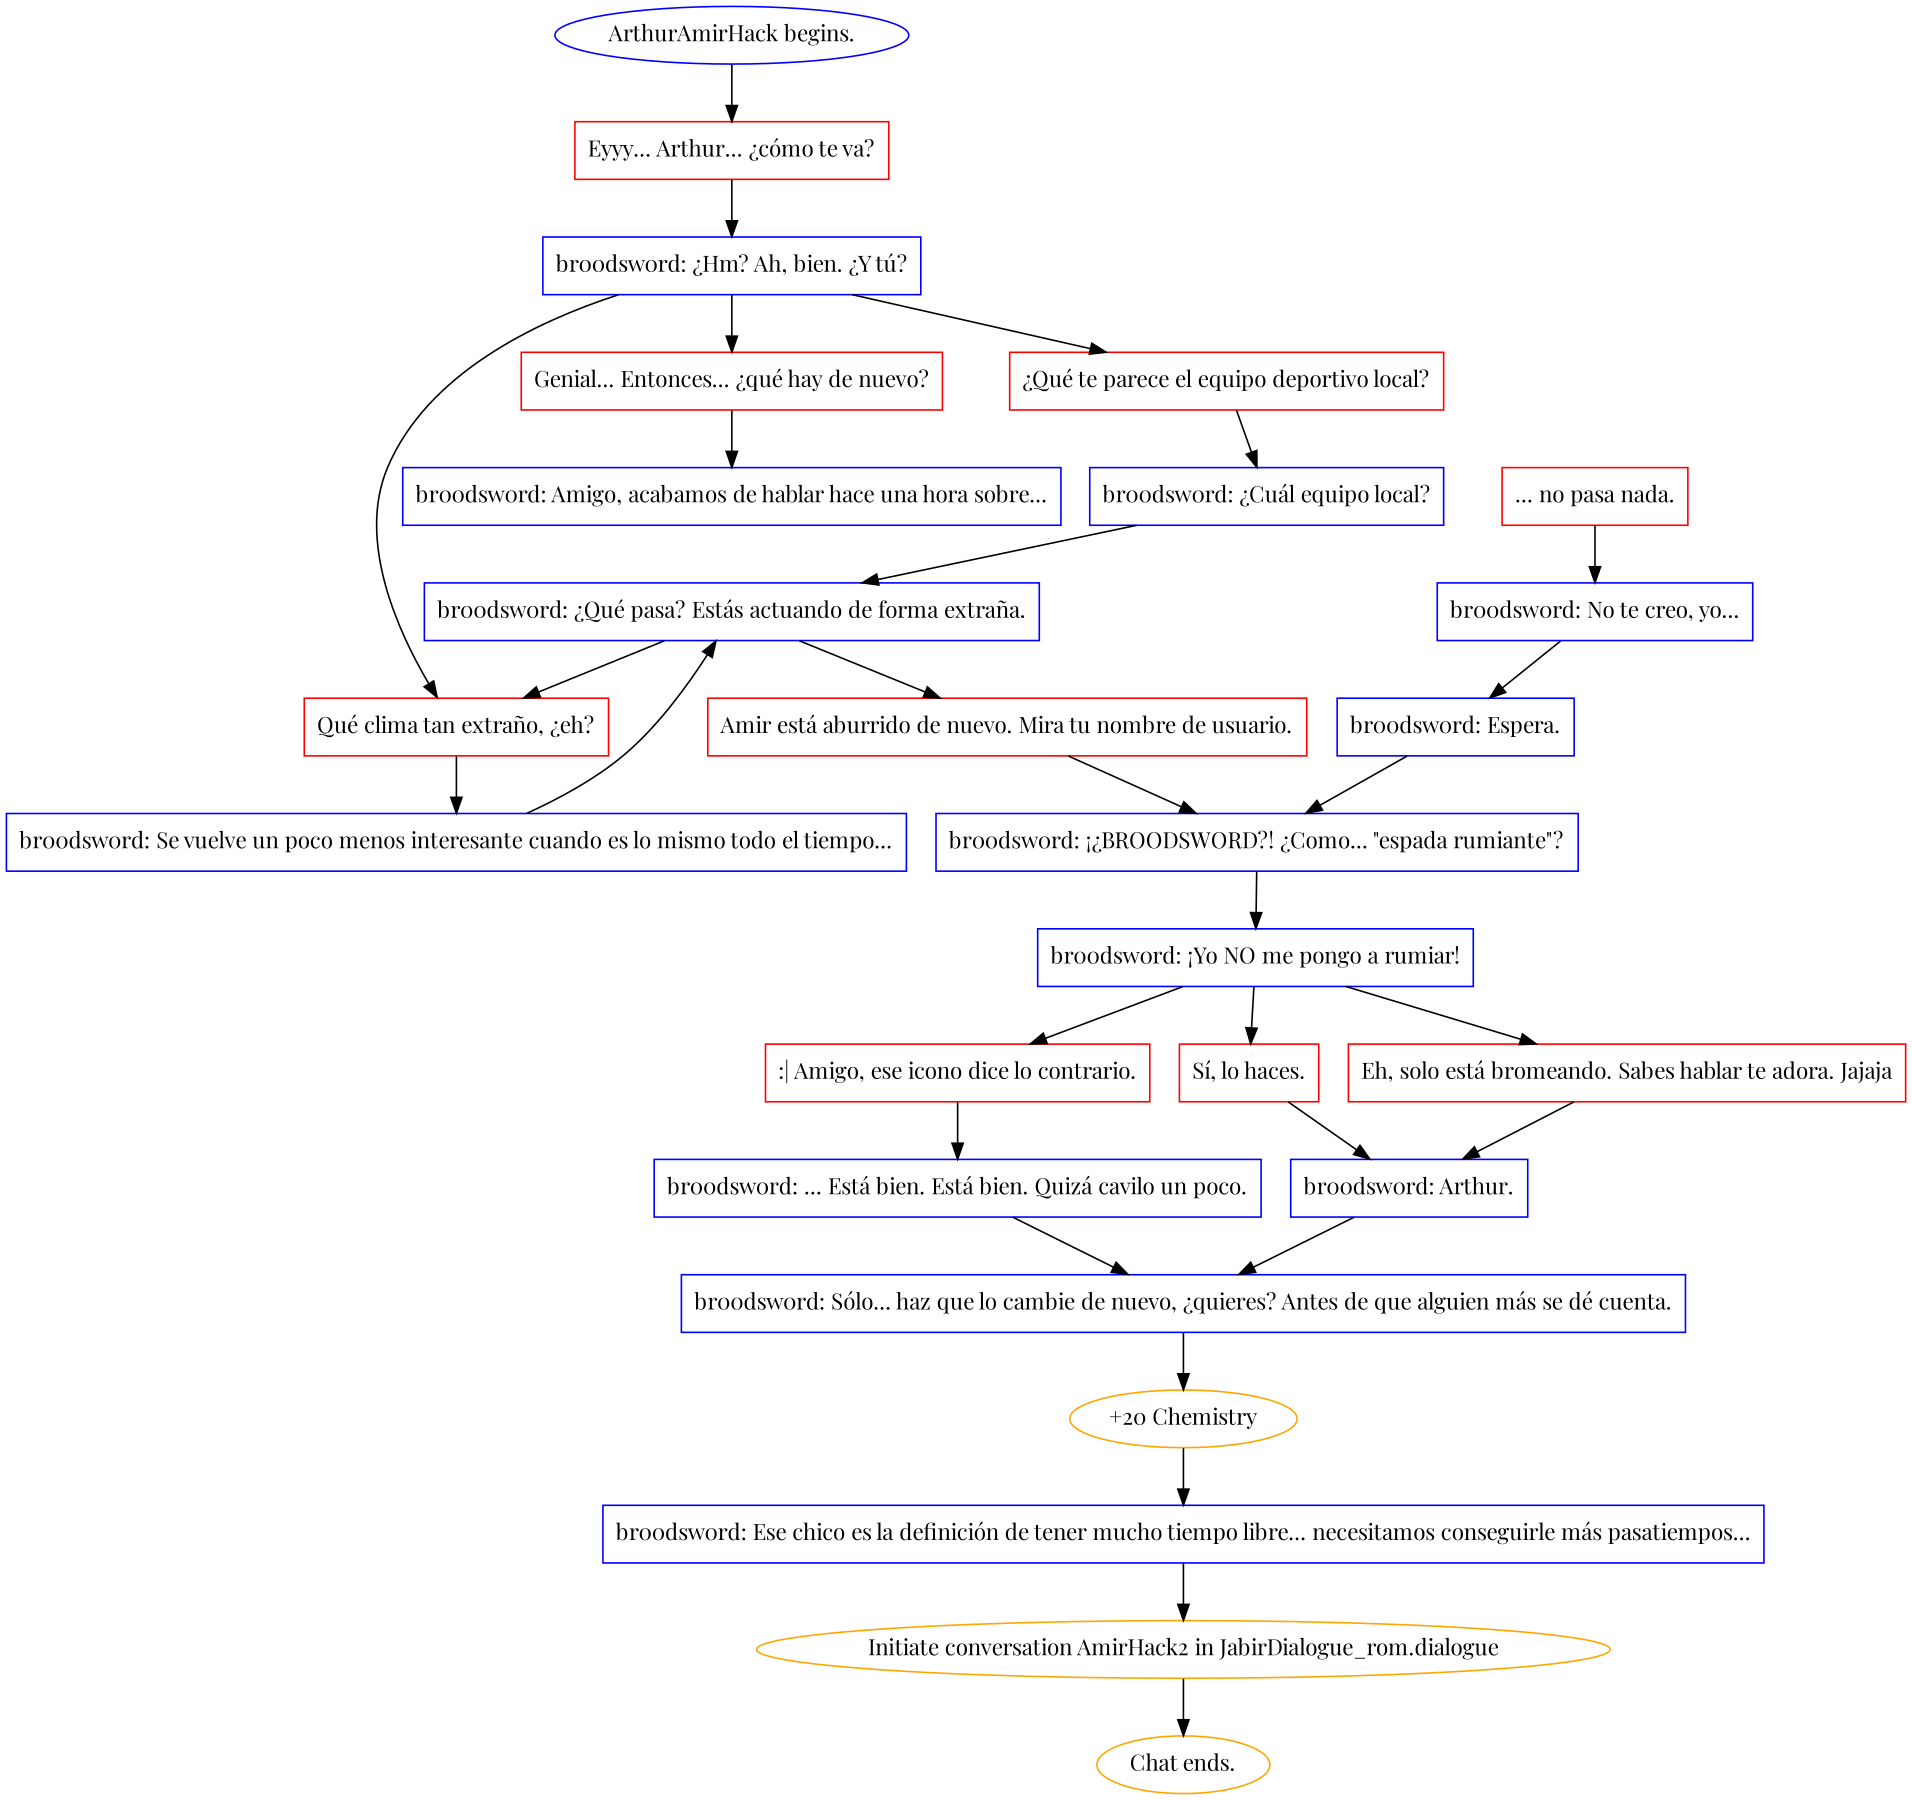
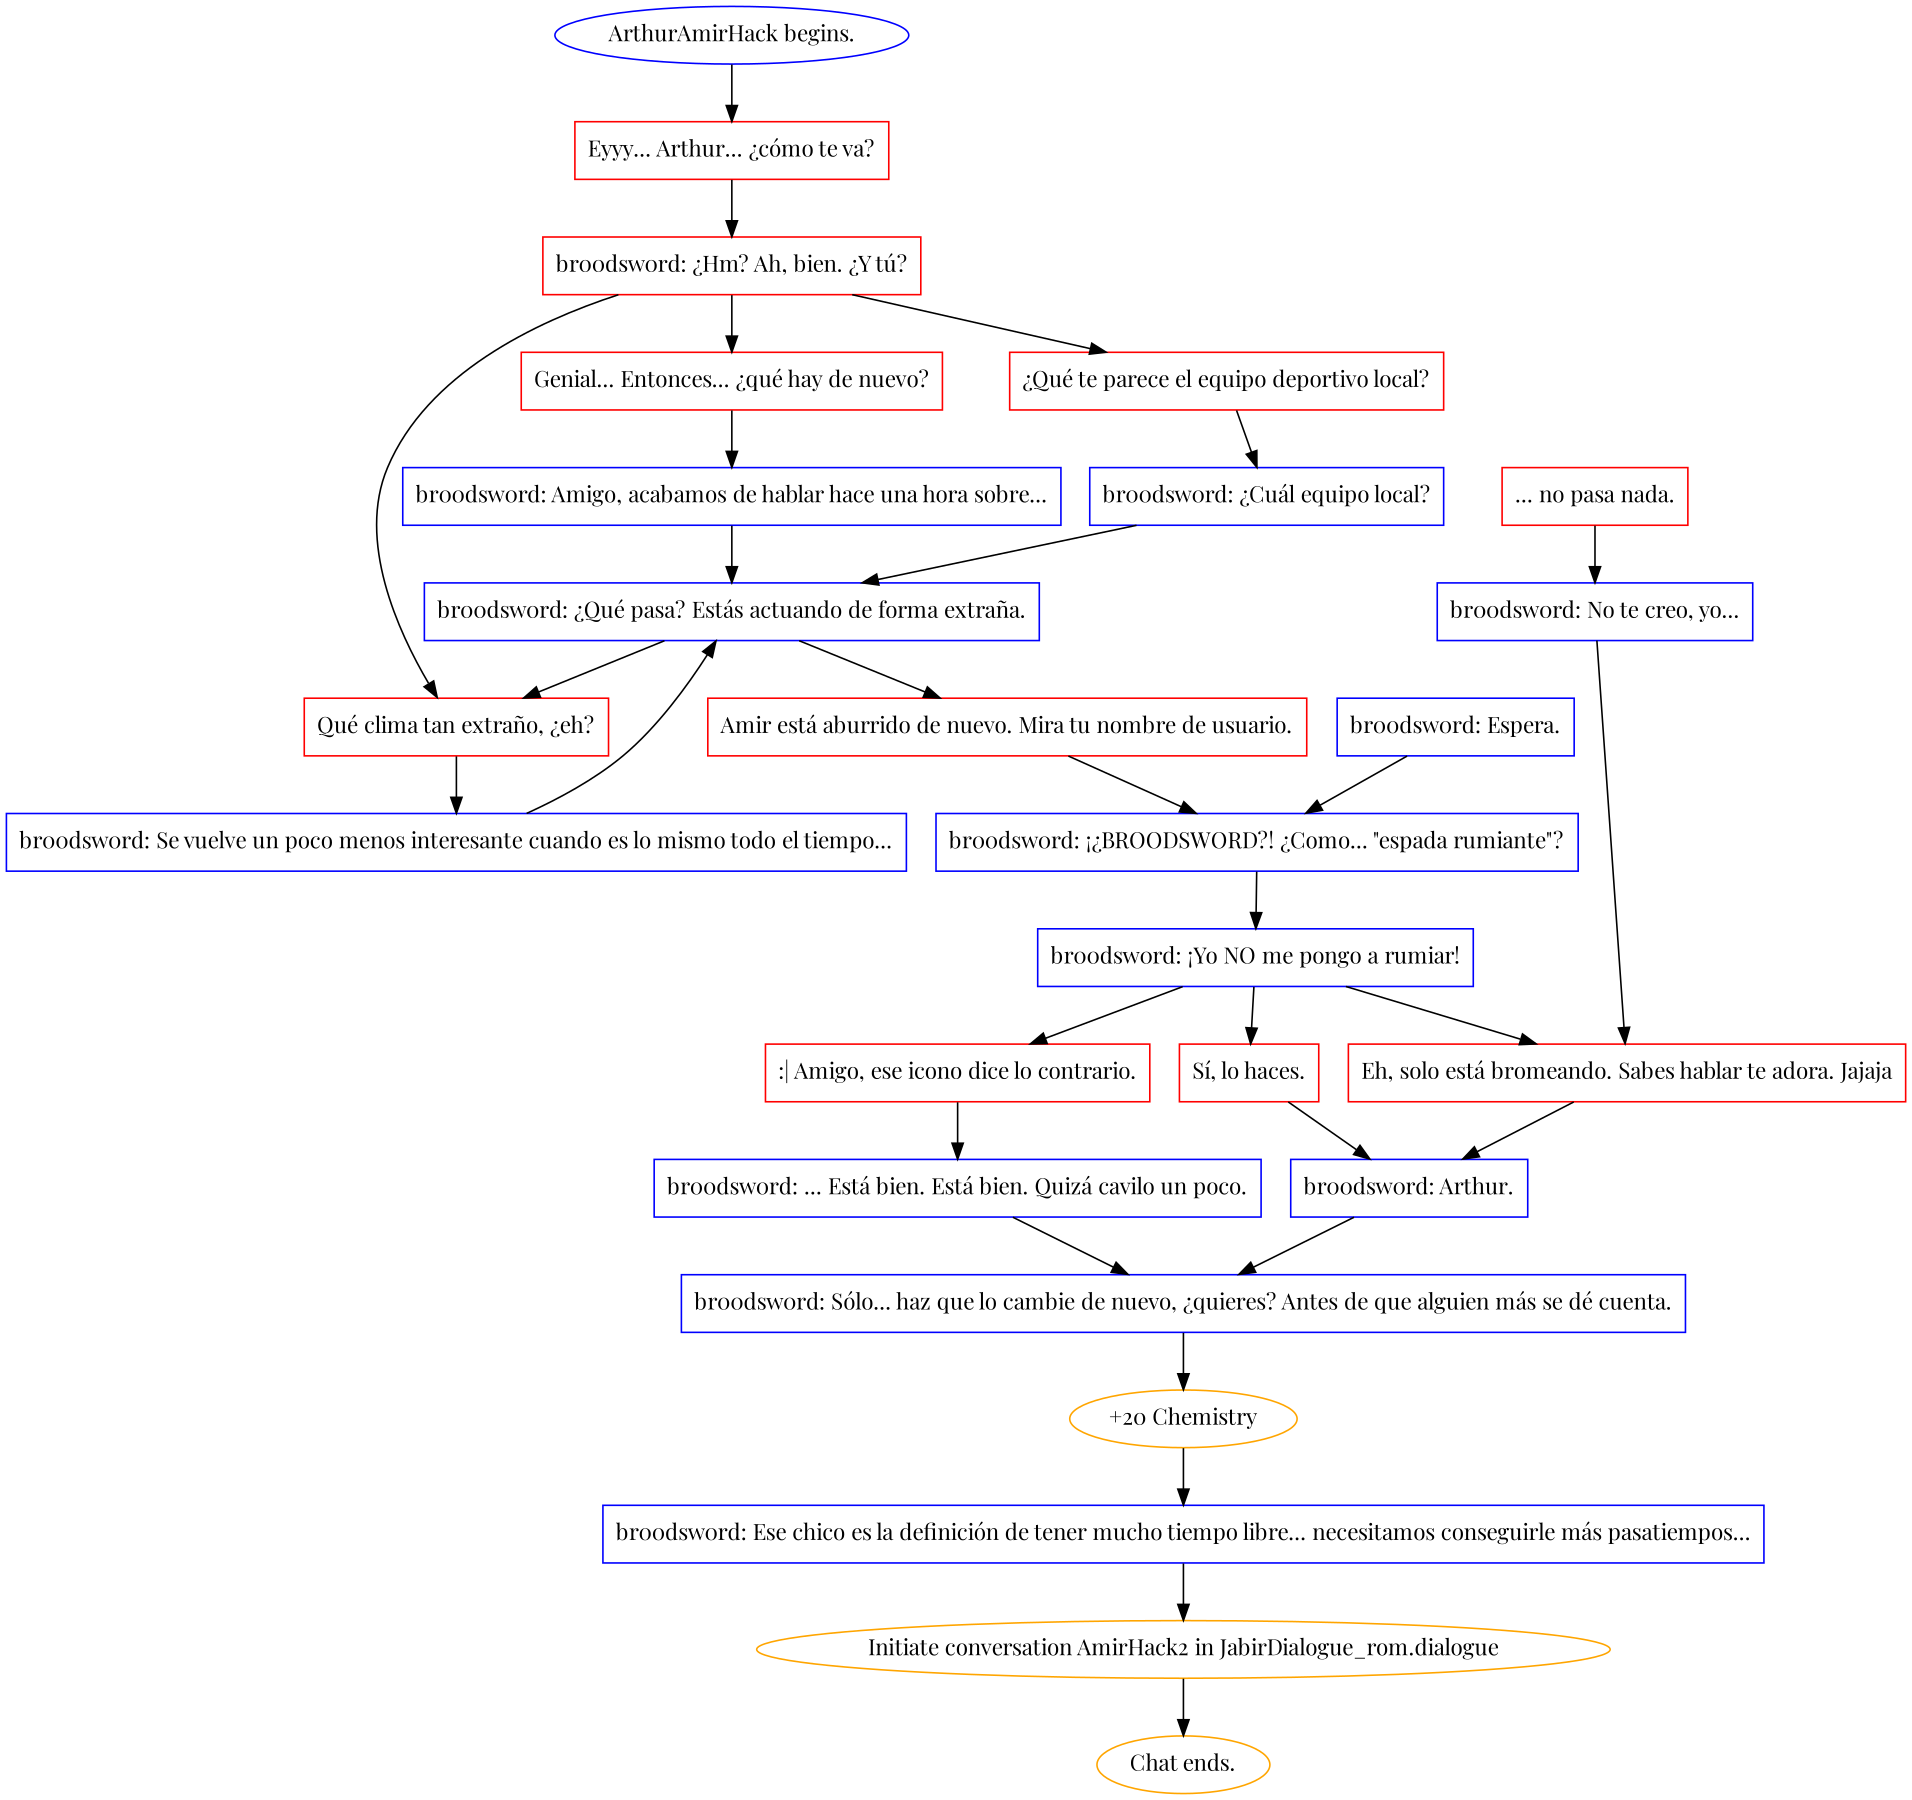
node "br00dsw0rd: ¿Hm? Ah, bien. ¿Y tú?": color blue -> red
edge "br00dsw0rd: Amigo, acabamos de hablar hace una hora sobre..." -> "br00dsw0rd: ¿Qué pasa? Estás actuando de forma extraña.": added
edge "br00dsw0rd: No te creo, yo..." -> "br00dsw0rd: Espera.": now "br00dsw0rd: No te creo, yo..." -> "Eh, solo está bromeando. Sabes hablar te adora. Jajaja"
